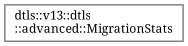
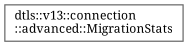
node "dtls::v13::dtls ::advanced::MigrationStats": label "dtls::v13::dtls ::advanced::MigrationStats" -> "dtls::v13::connection ::advanced::MigrationStats"
